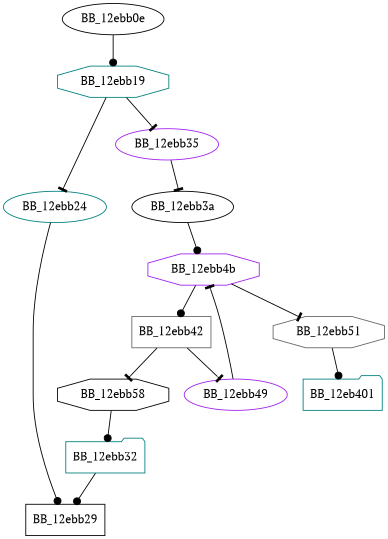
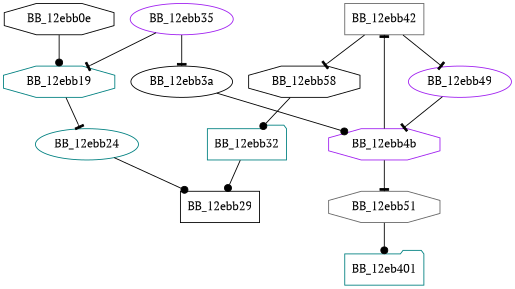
node "BB_12ebb0e": shape ellipse -> octagon
edge "BB_12ebb19" -> "BB_12ebb35": reversed
edge "BB_12ebb4b" -> "BB_12ebb42": arrowhead dot -> tee
